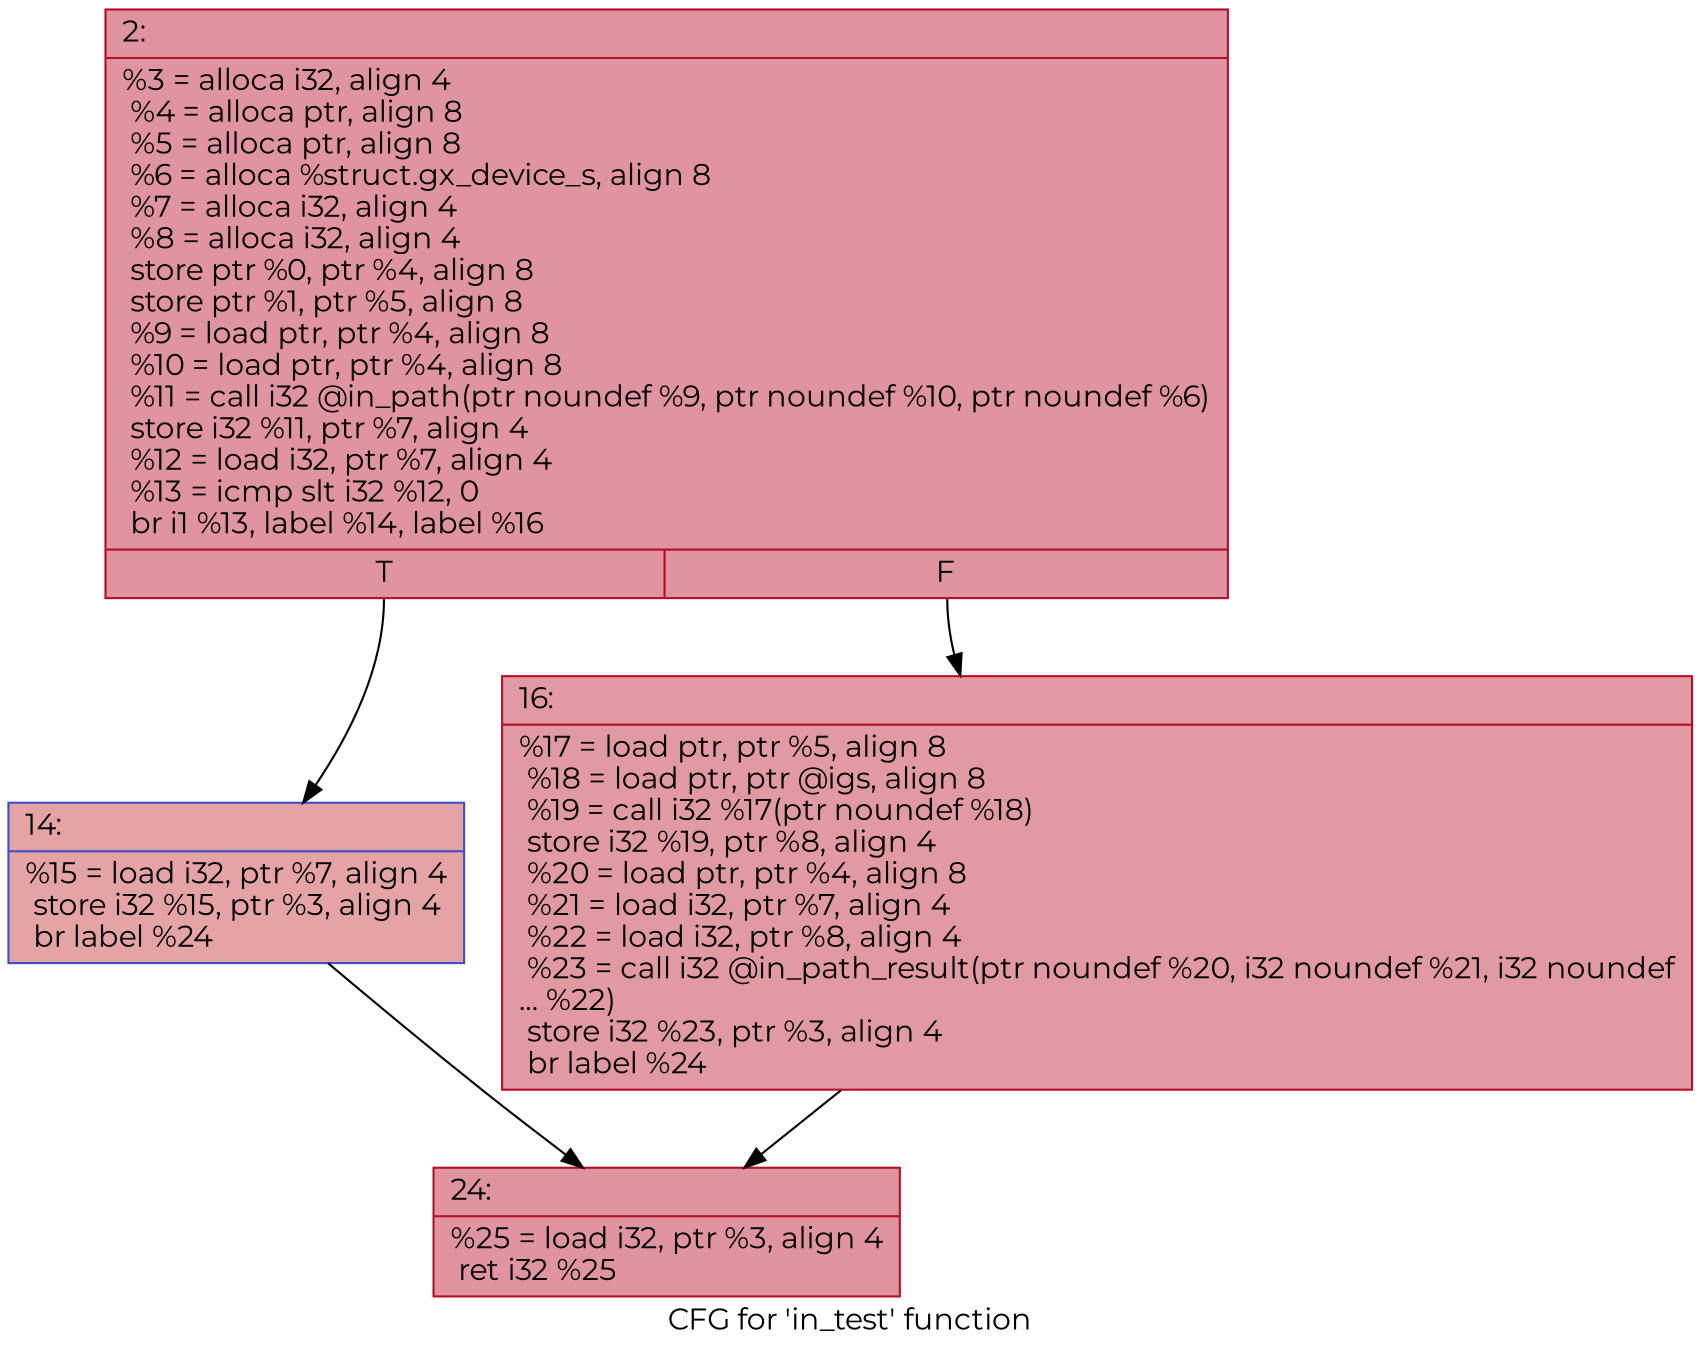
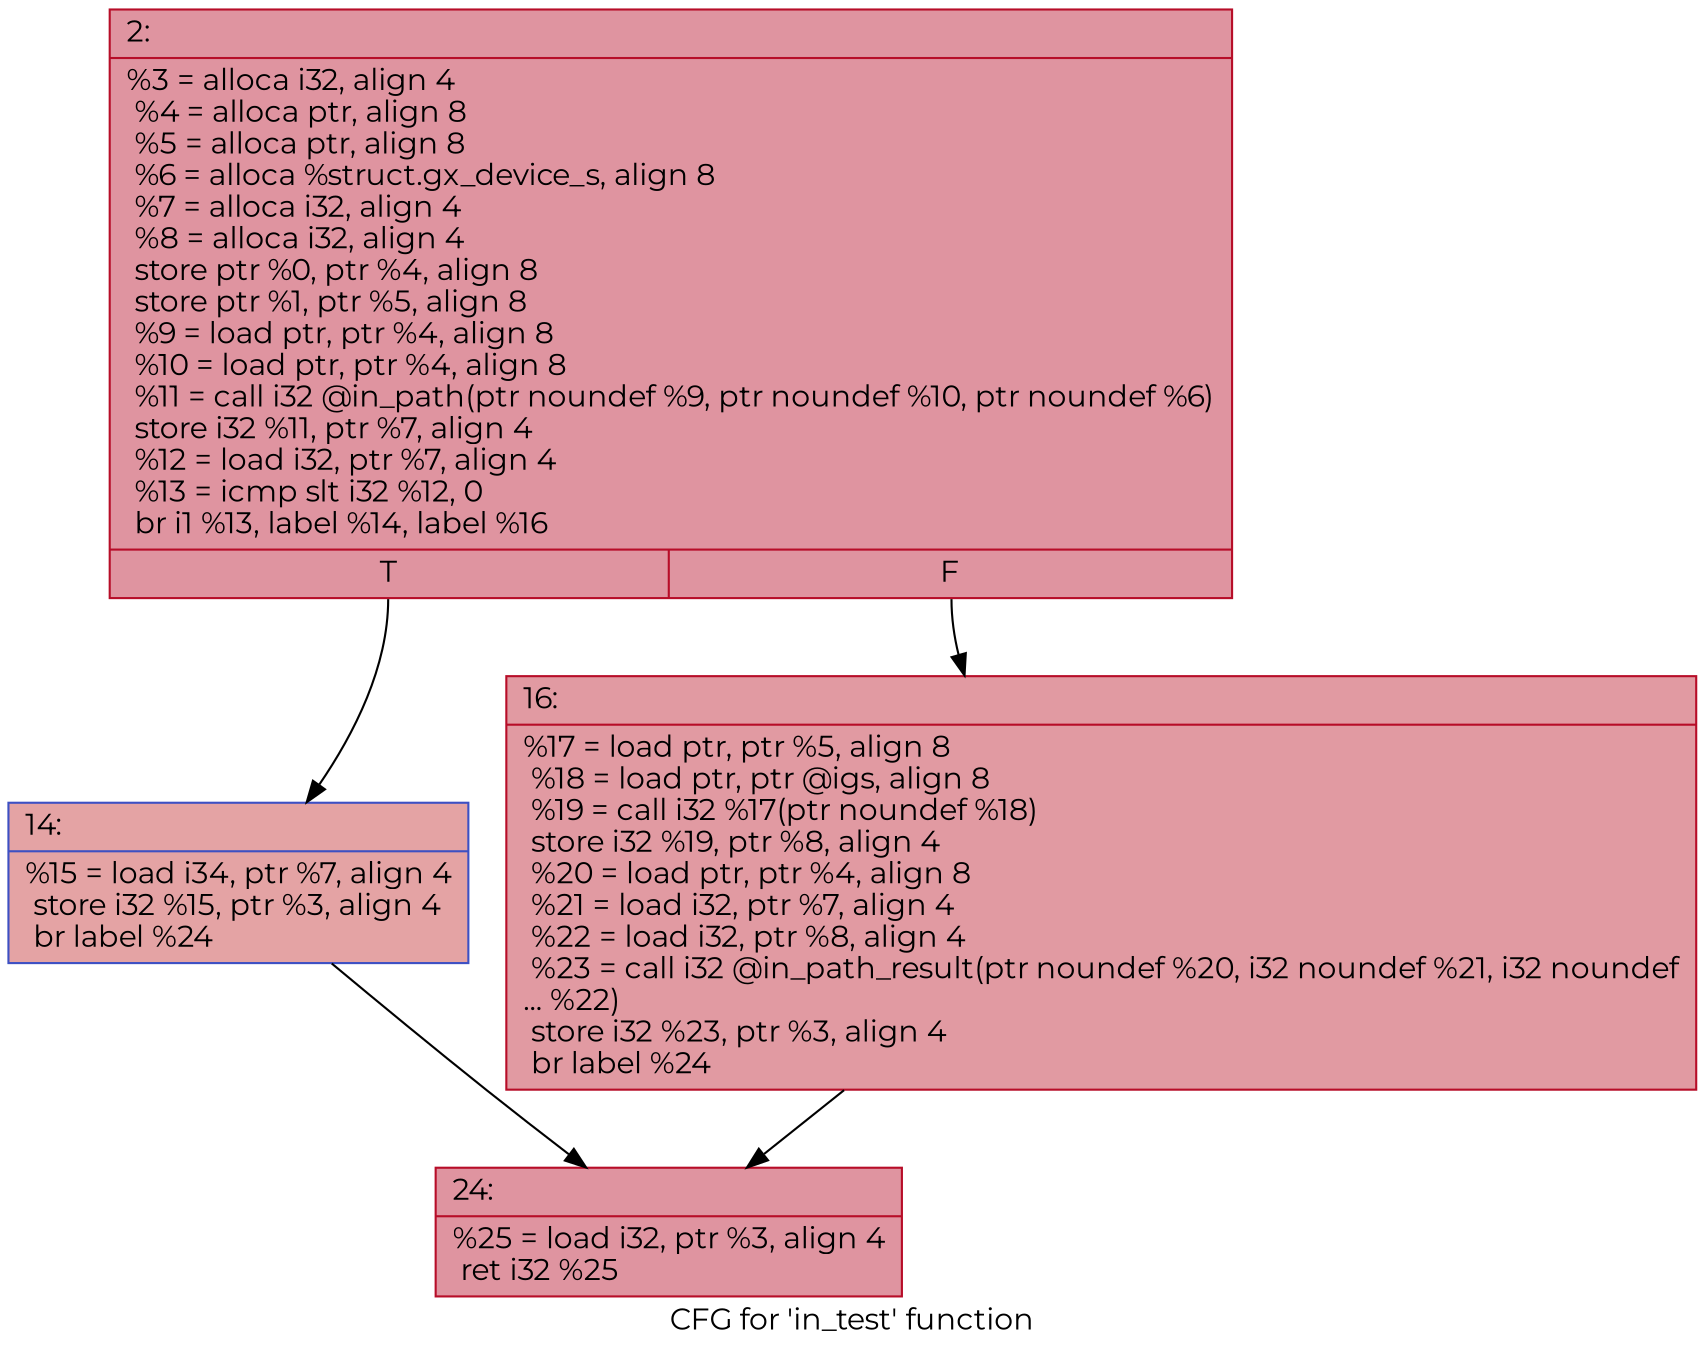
node "14:": text "%15 = load i32, ptr %7, align 4" -> "%15 = load i34, ptr %7, align 4"
